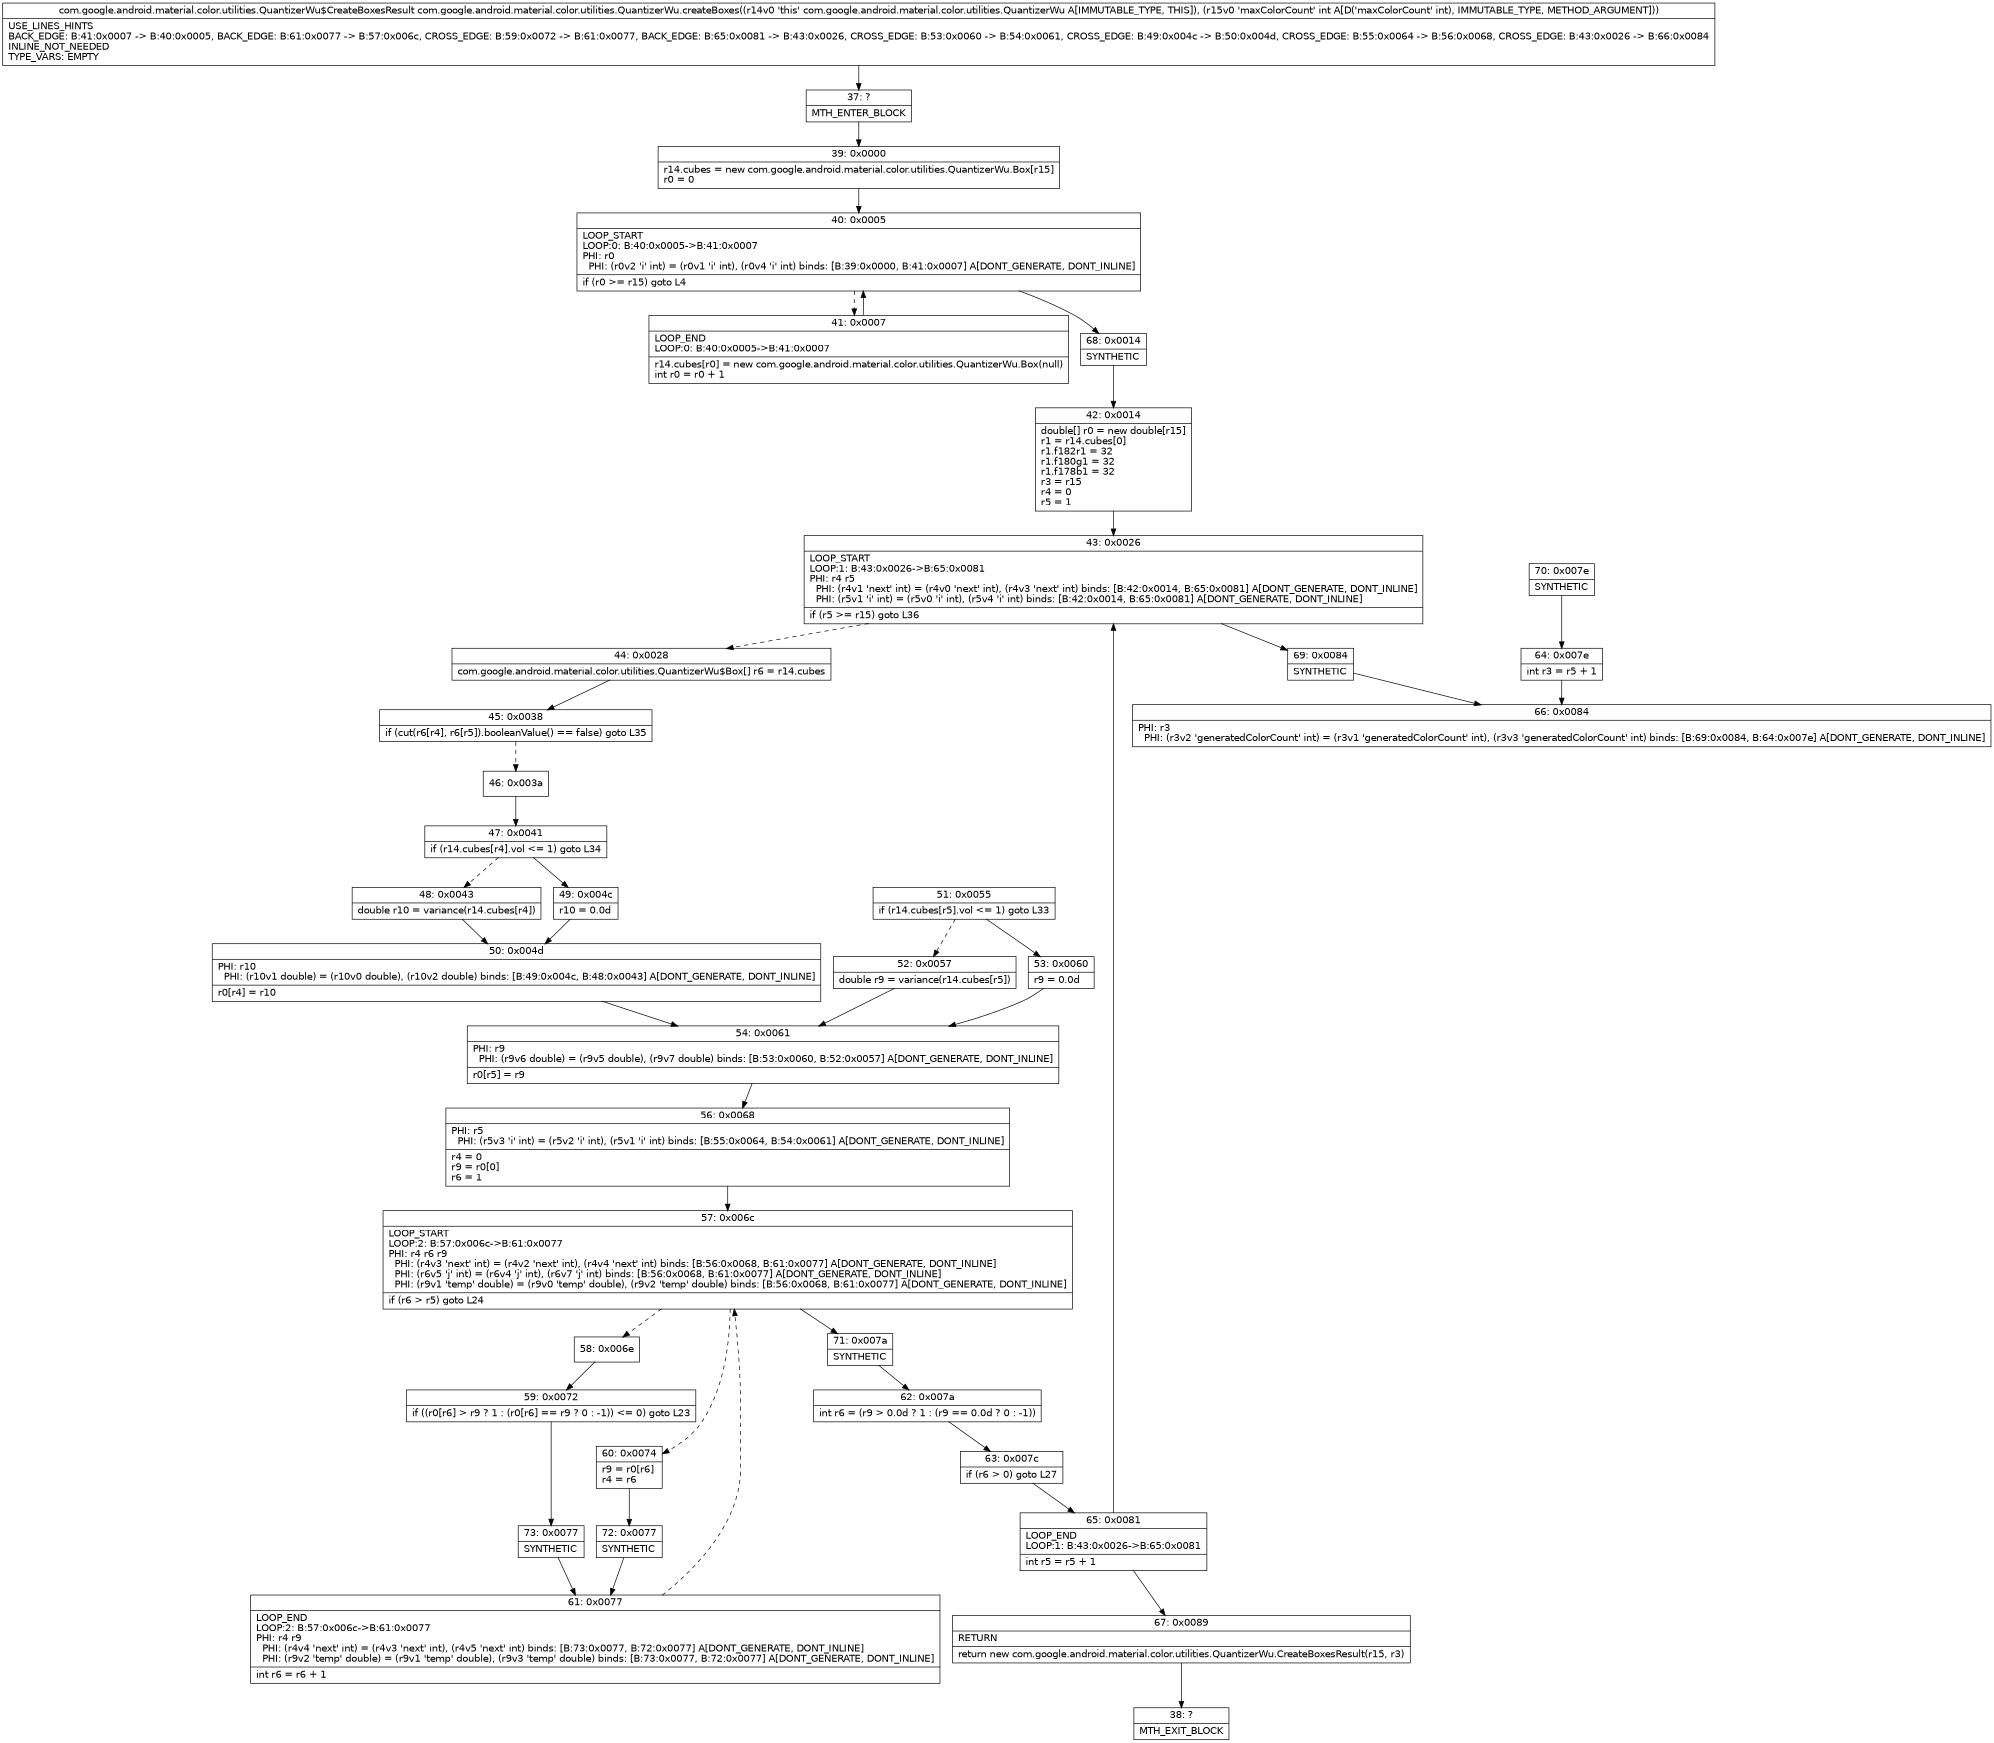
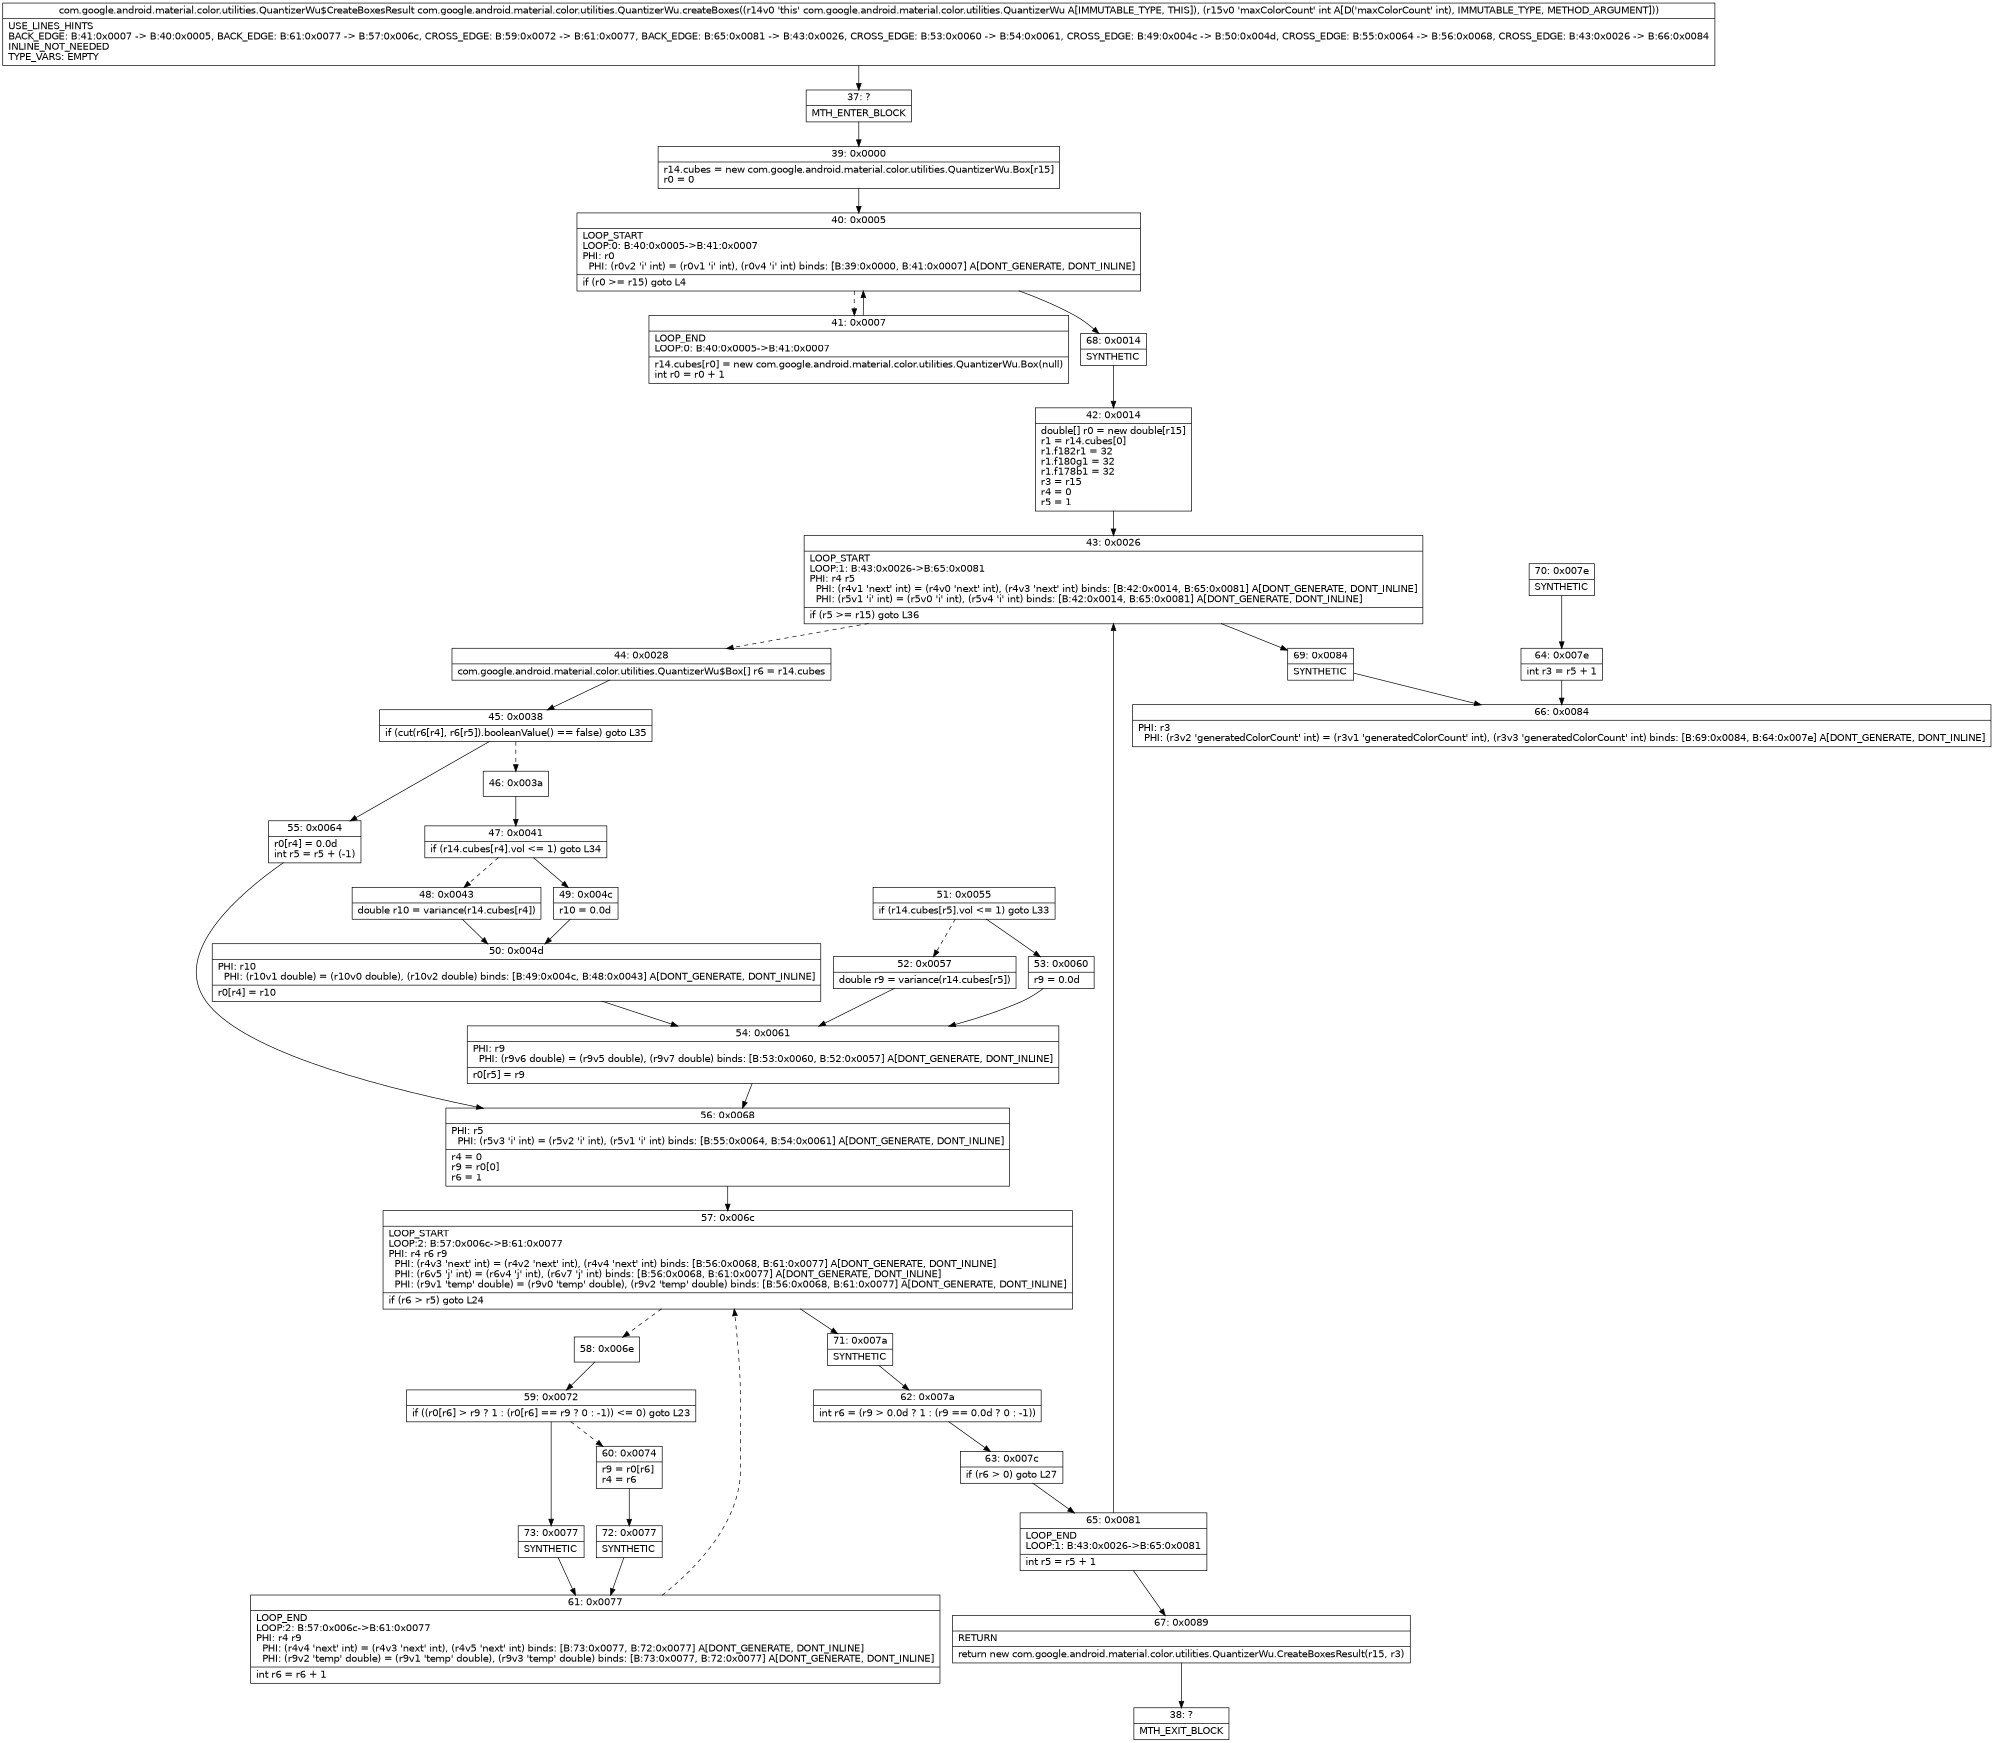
node "55: 0x0064": added
edge "57: 0x006c" -> "60: 0x0074": now "59: 0x0072" -> "60: 0x0074"
